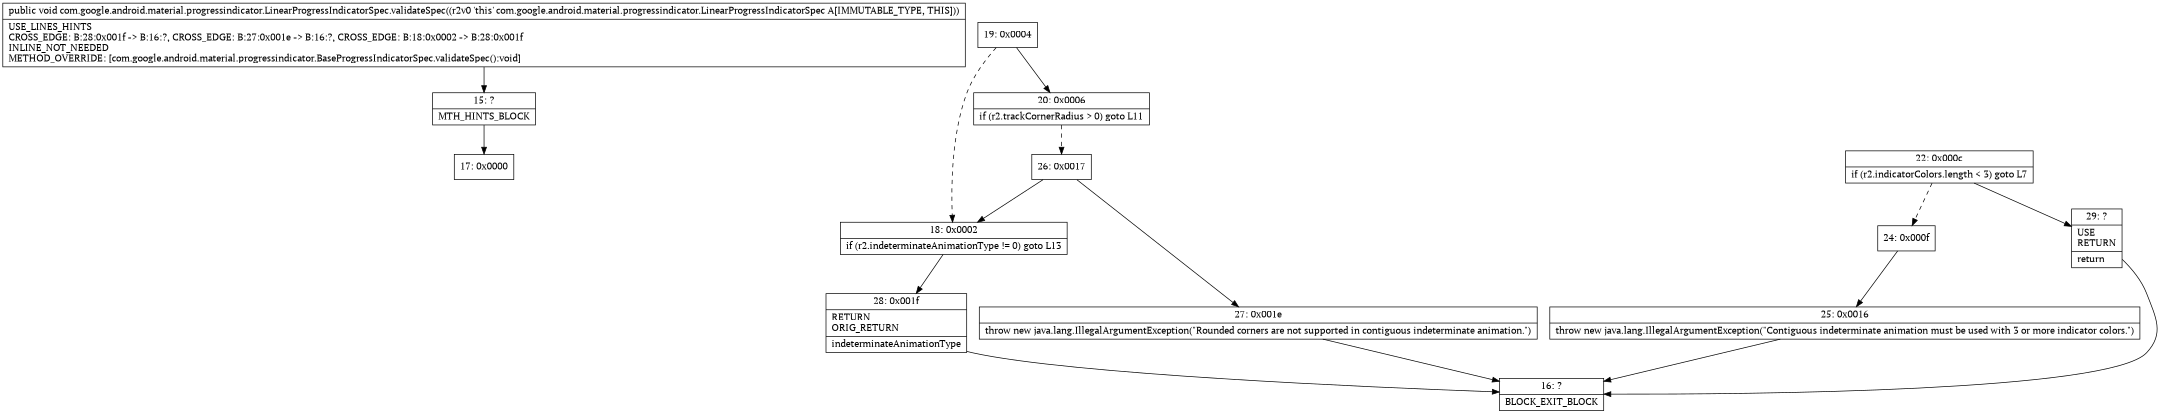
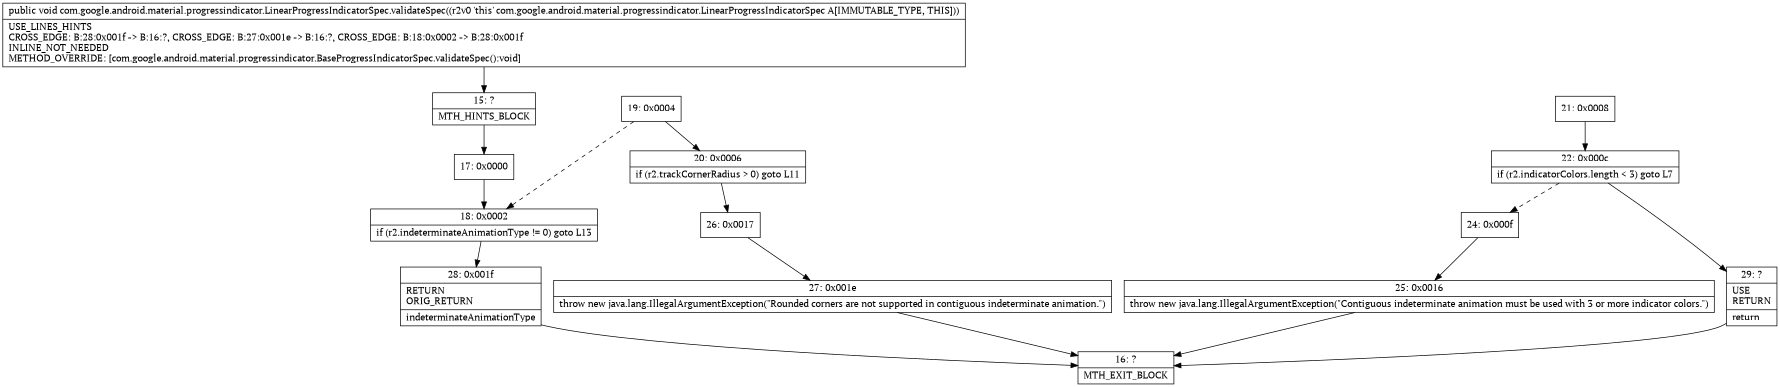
node "21: 0x0008": added
edge "20: 0x0006" -> "26: 0x0017": style dashed -> solid
edge "26: 0x0017" -> "18: 0x0002": now "17: 0x0000" -> "18: 0x0002"
node "16: ?": text "BLOCK_EXIT_BLOCK" -> "MTH_EXIT_BLOCK"
